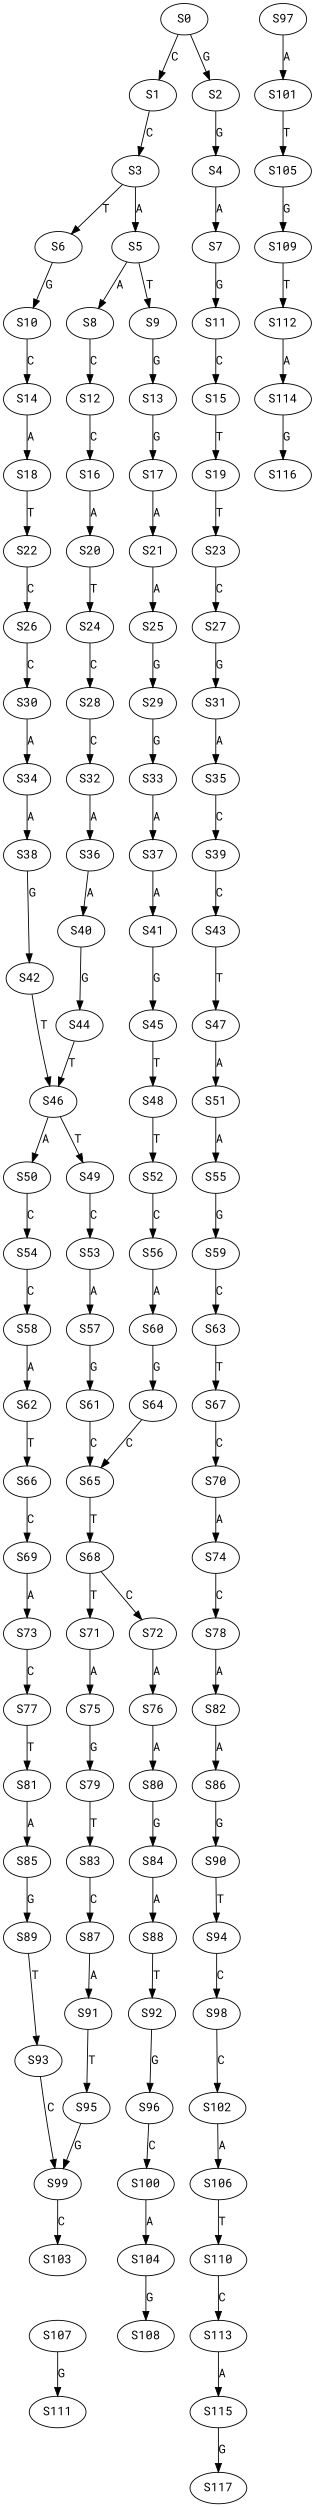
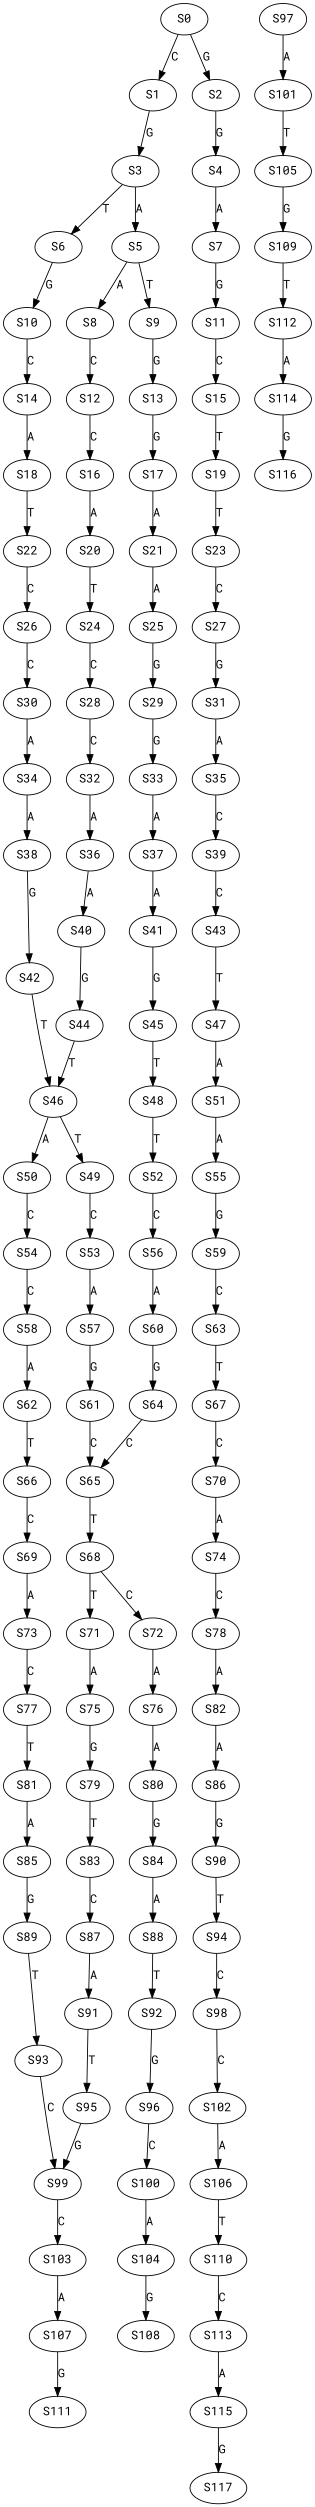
edge "S1" -> "S3": label "C" -> "G"
edge "S103" -> "S107": added, label "A"
